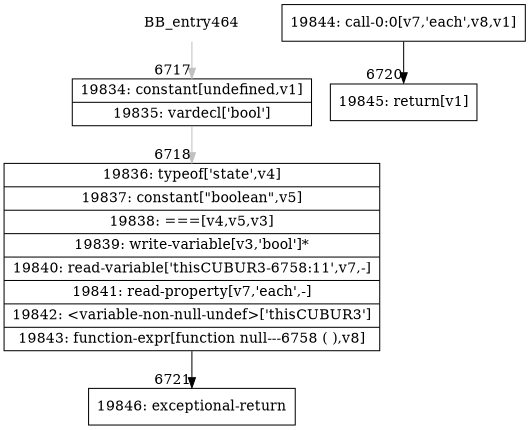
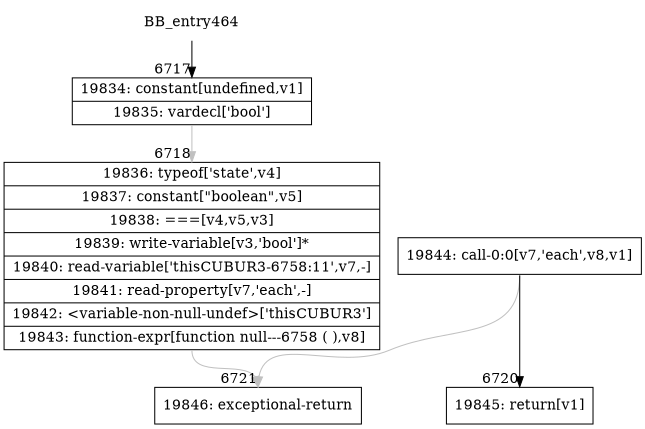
edge "BB_entry464" -> "19834: constant[undefined,v1]": color gray -> black
edge "19844: call-0:0[v7,'each',v8,v1]" -> "19846: exceptional-return": added
edge "19836: typeof['state',v4]" -> "19846: exceptional-return": color black -> gray
